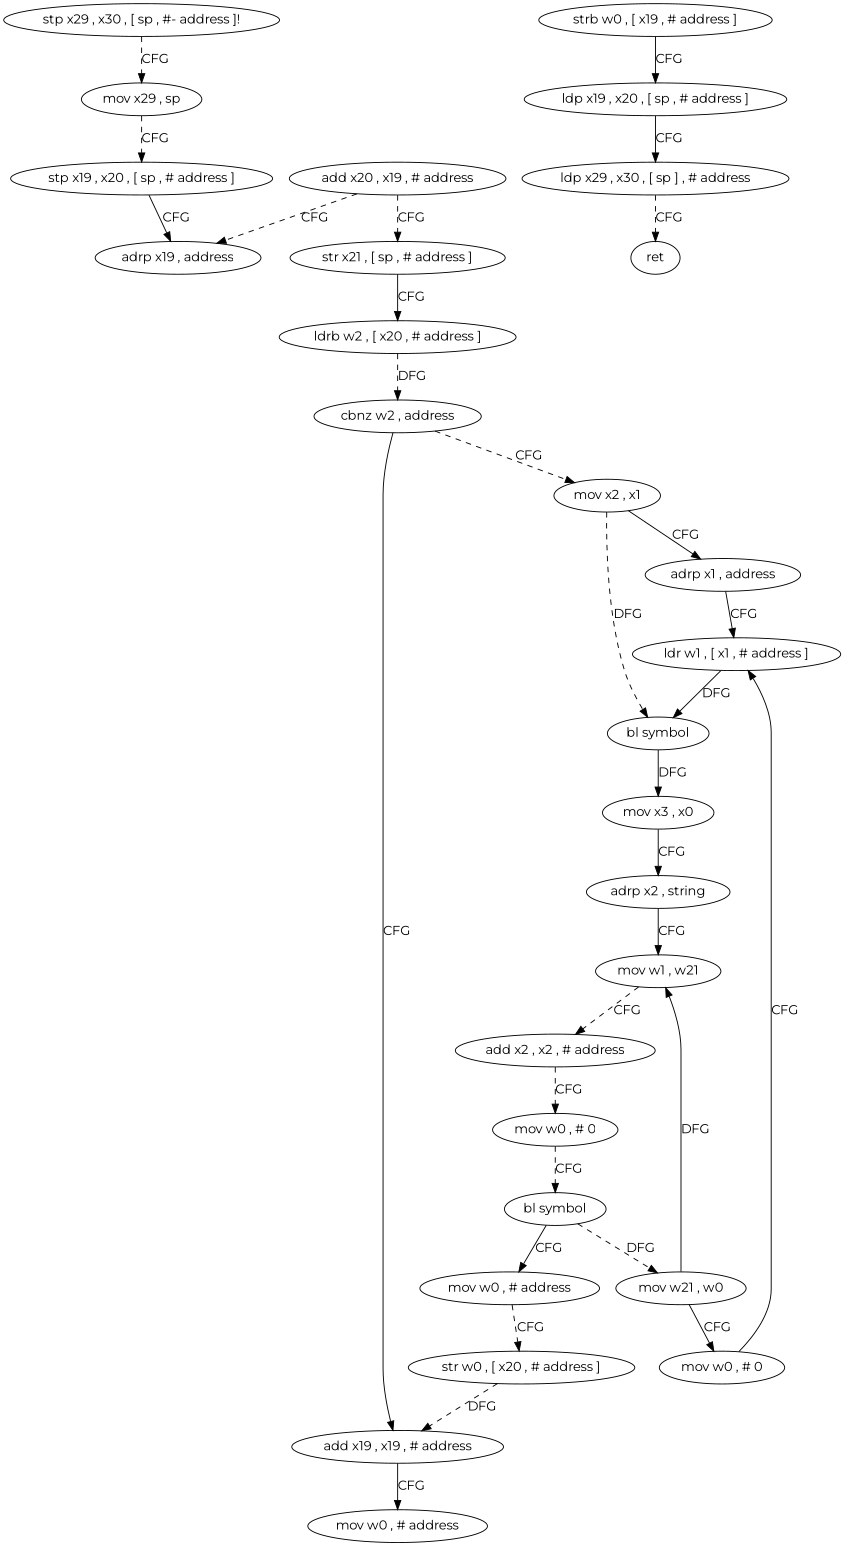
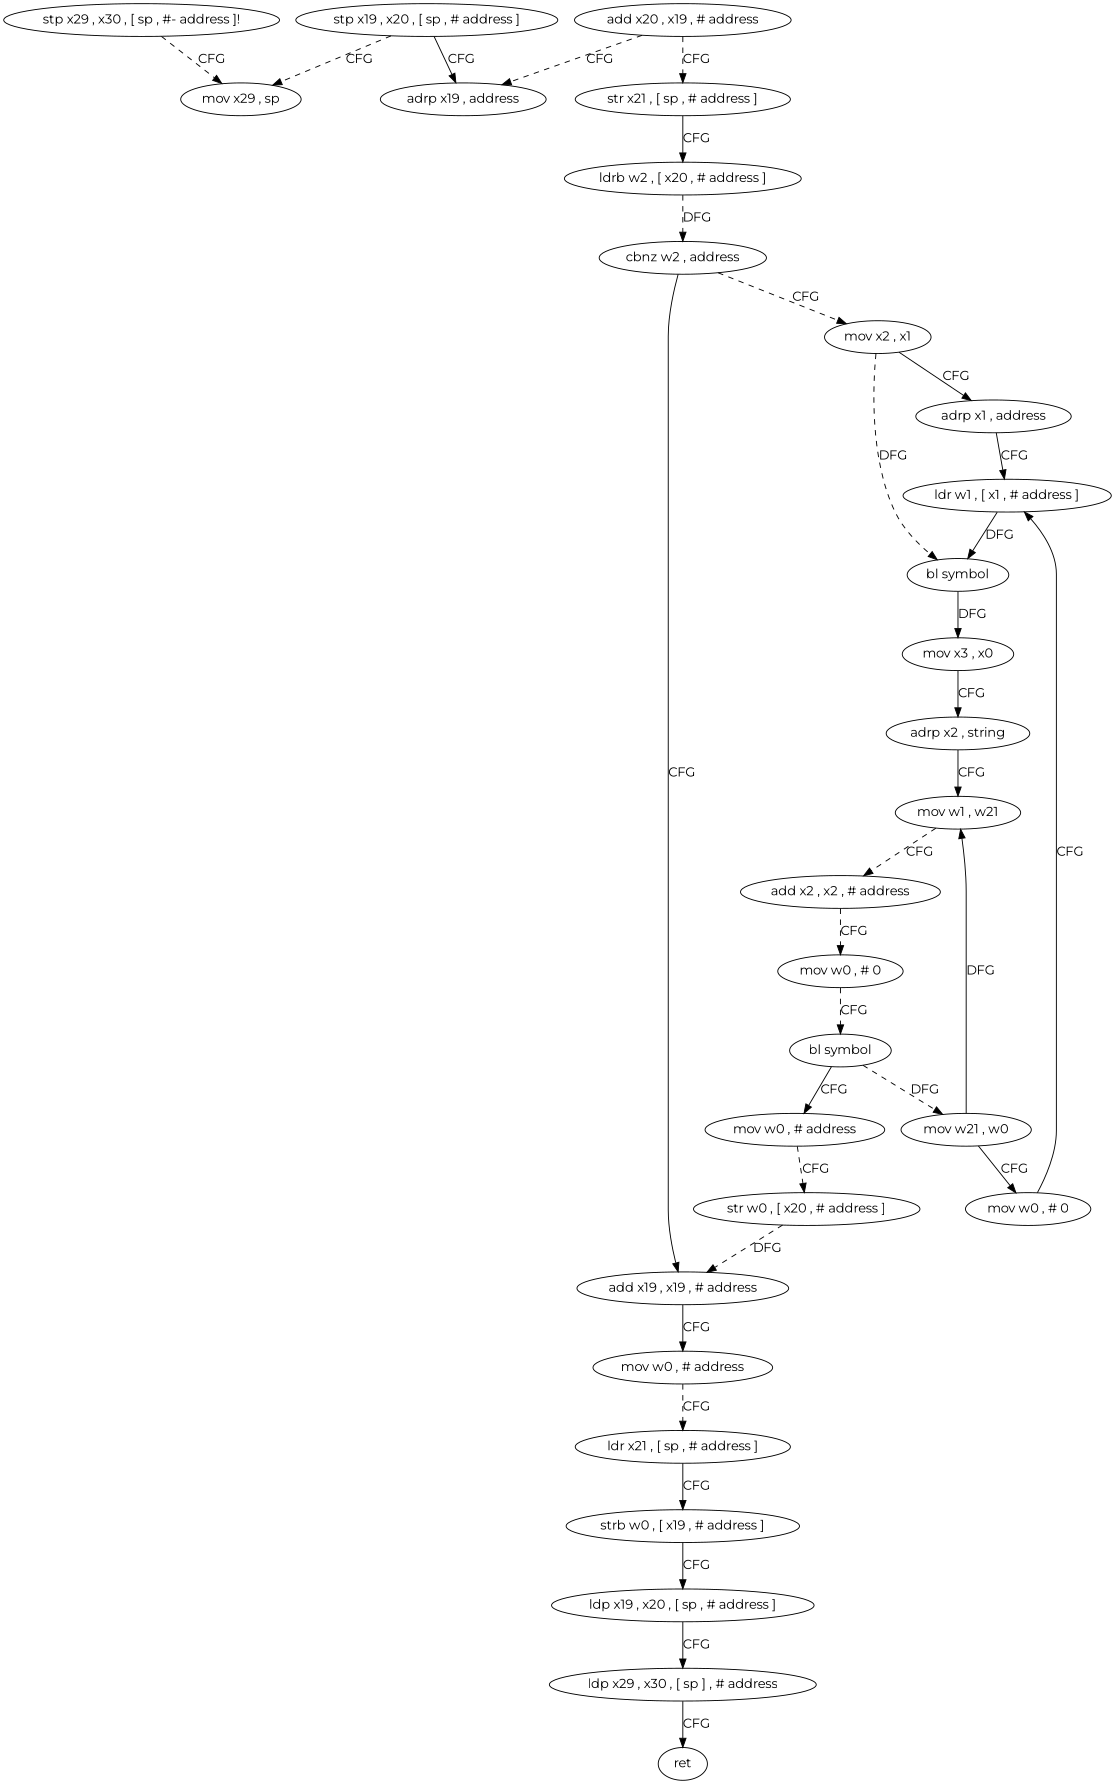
edge "mov x29 , sp" -> "stp x19 , x20 , [ sp , # address ]": reversed
edge "ldp x29 , x30 , [ sp ] , # address" -> "ret": style dashed -> solid
node "ldr x21 , [ sp , # address ]": added
